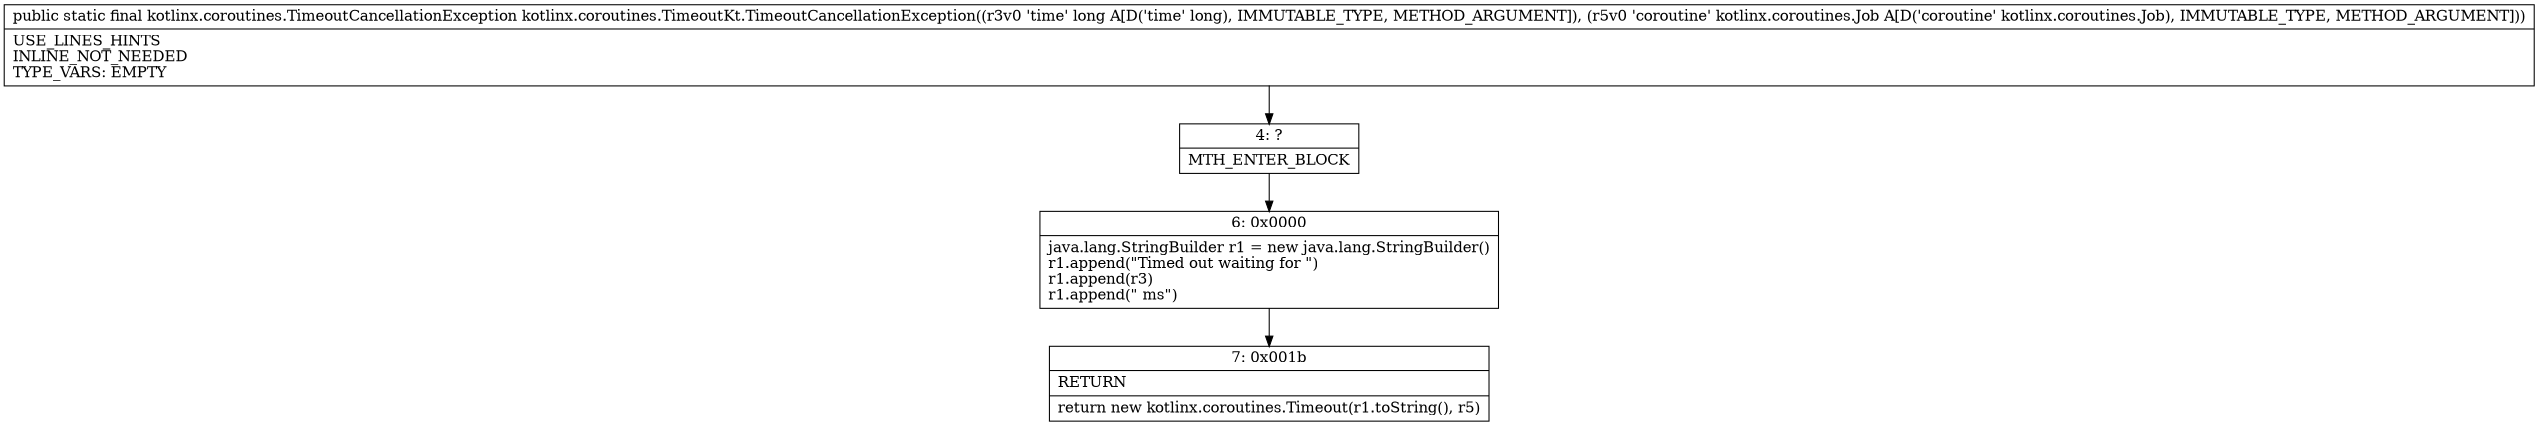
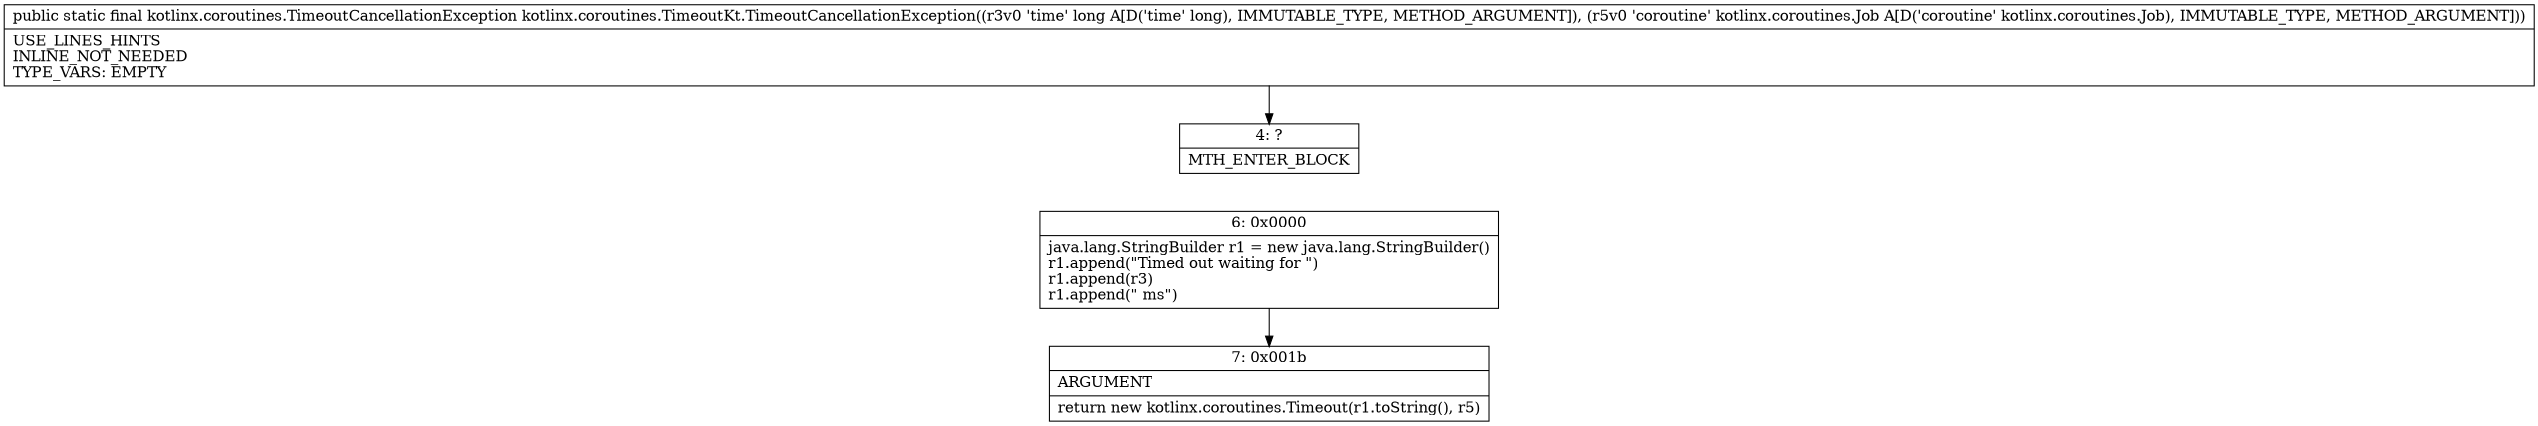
edge "4: ?" -> "6: 0x0000": removed
node "7: 0x001b": text "RETURN" -> "ARGUMENT"
